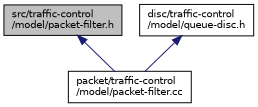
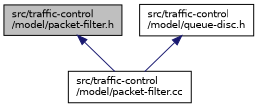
node "disc/traffic-control /model/queue-disc.h": label "disc/traffic-control /model/queue-disc.h" -> "src/traffic-control /model/queue-disc.h"
node "packet/traffic-control /model/packet-filter.cc": label "packet/traffic-control /model/packet-filter.cc" -> "src/traffic-control /model/packet-filter.cc"
